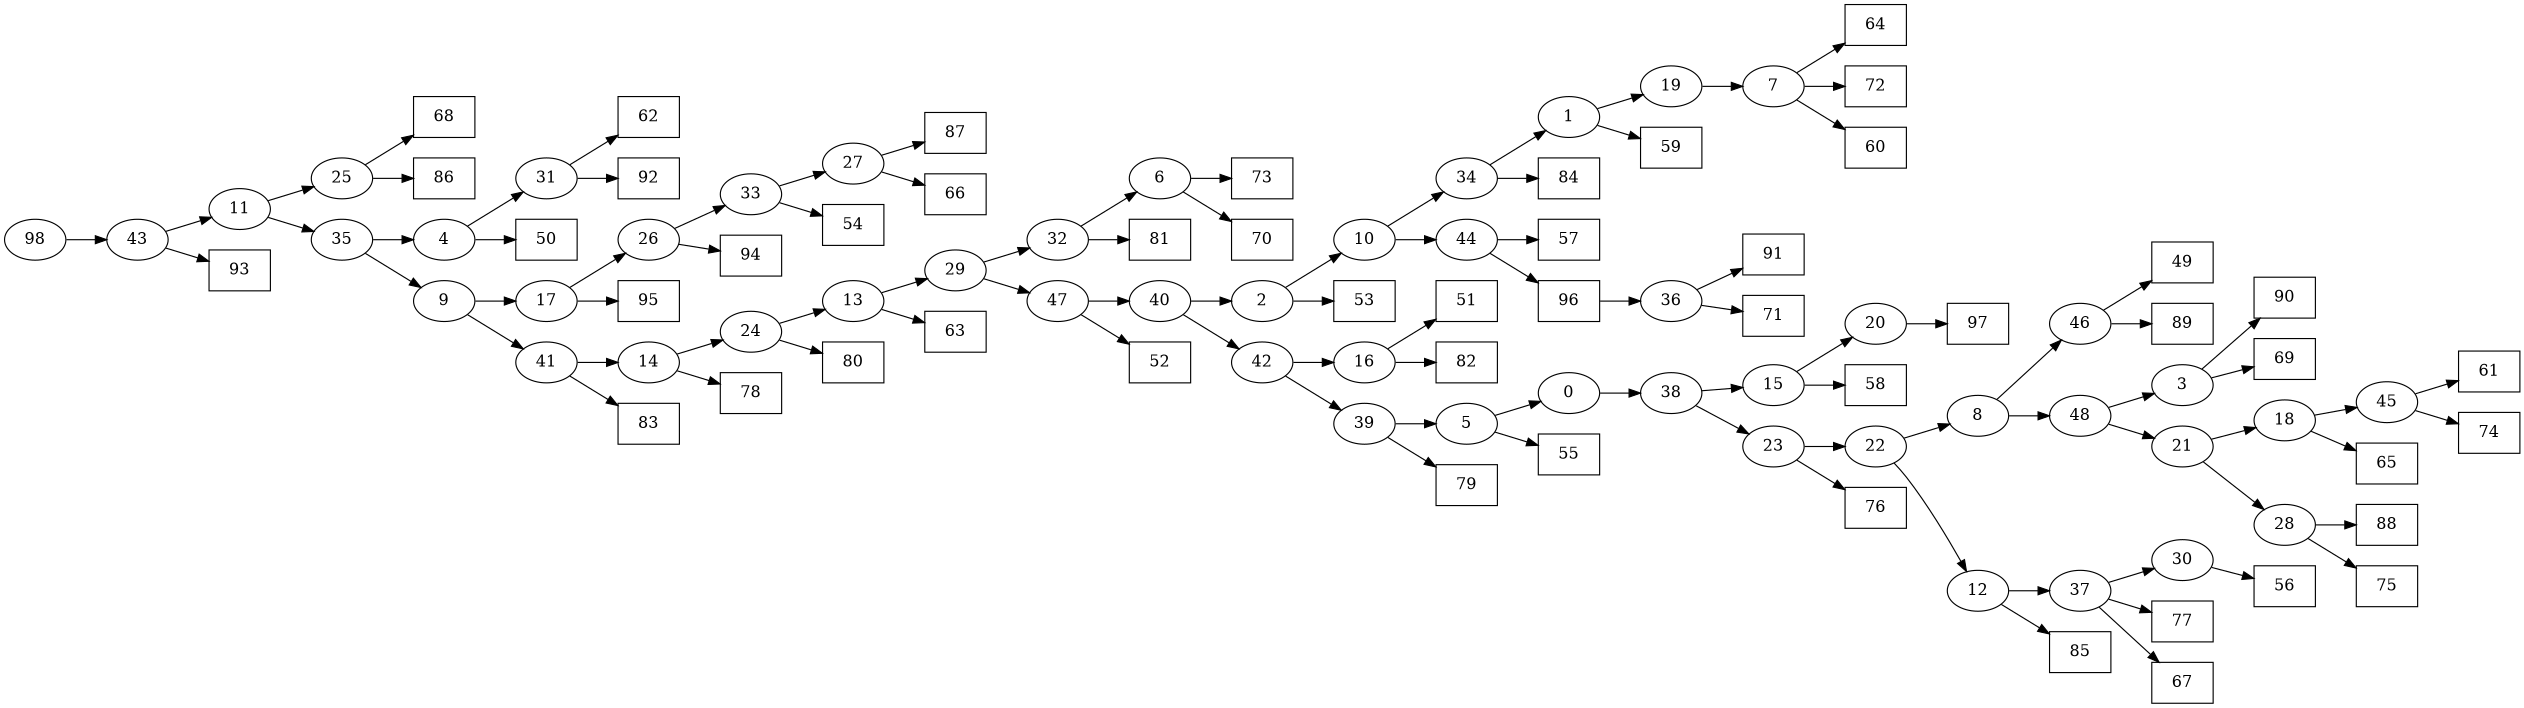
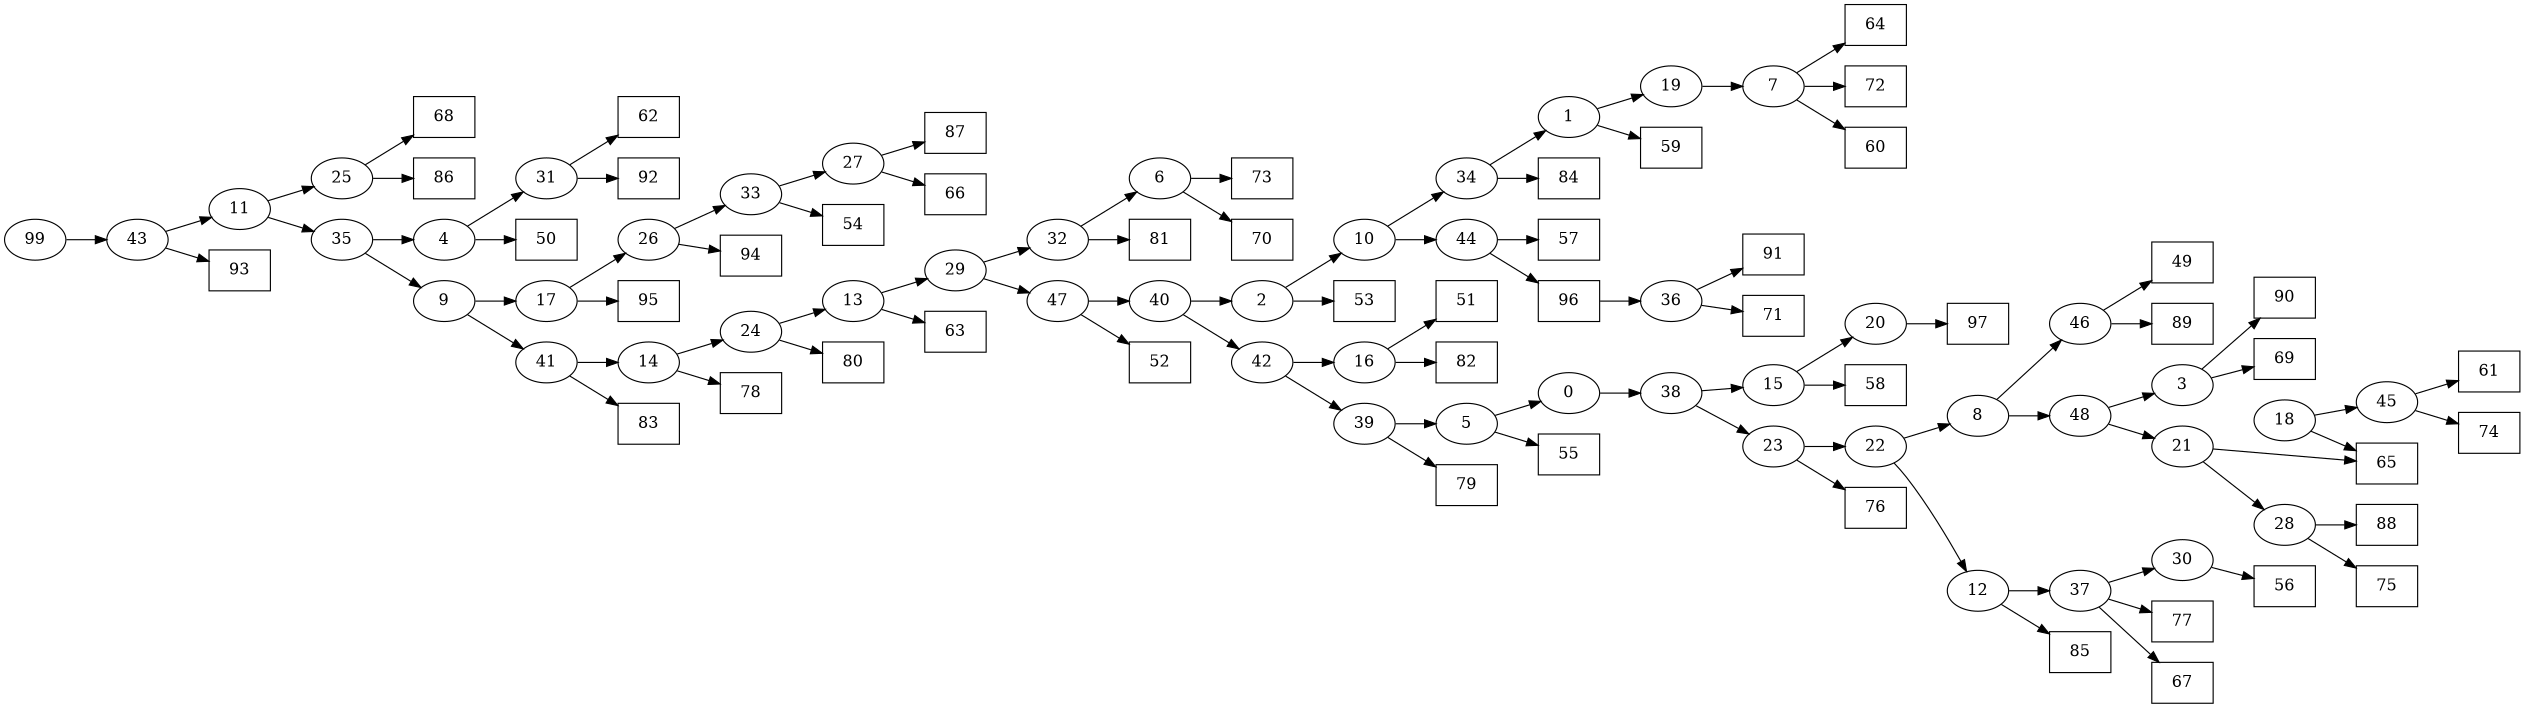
node "98": label "98" -> "99"
edge "21" -> "18": now "21" -> "65"
